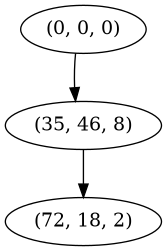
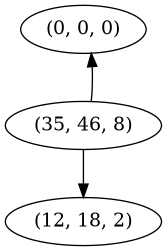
edge "(0, 0, 0)" -> "(35, 46, 8)": reversed
node "(72, 18, 2)": label "(72, 18, 2)" -> "(12, 18, 2)"
